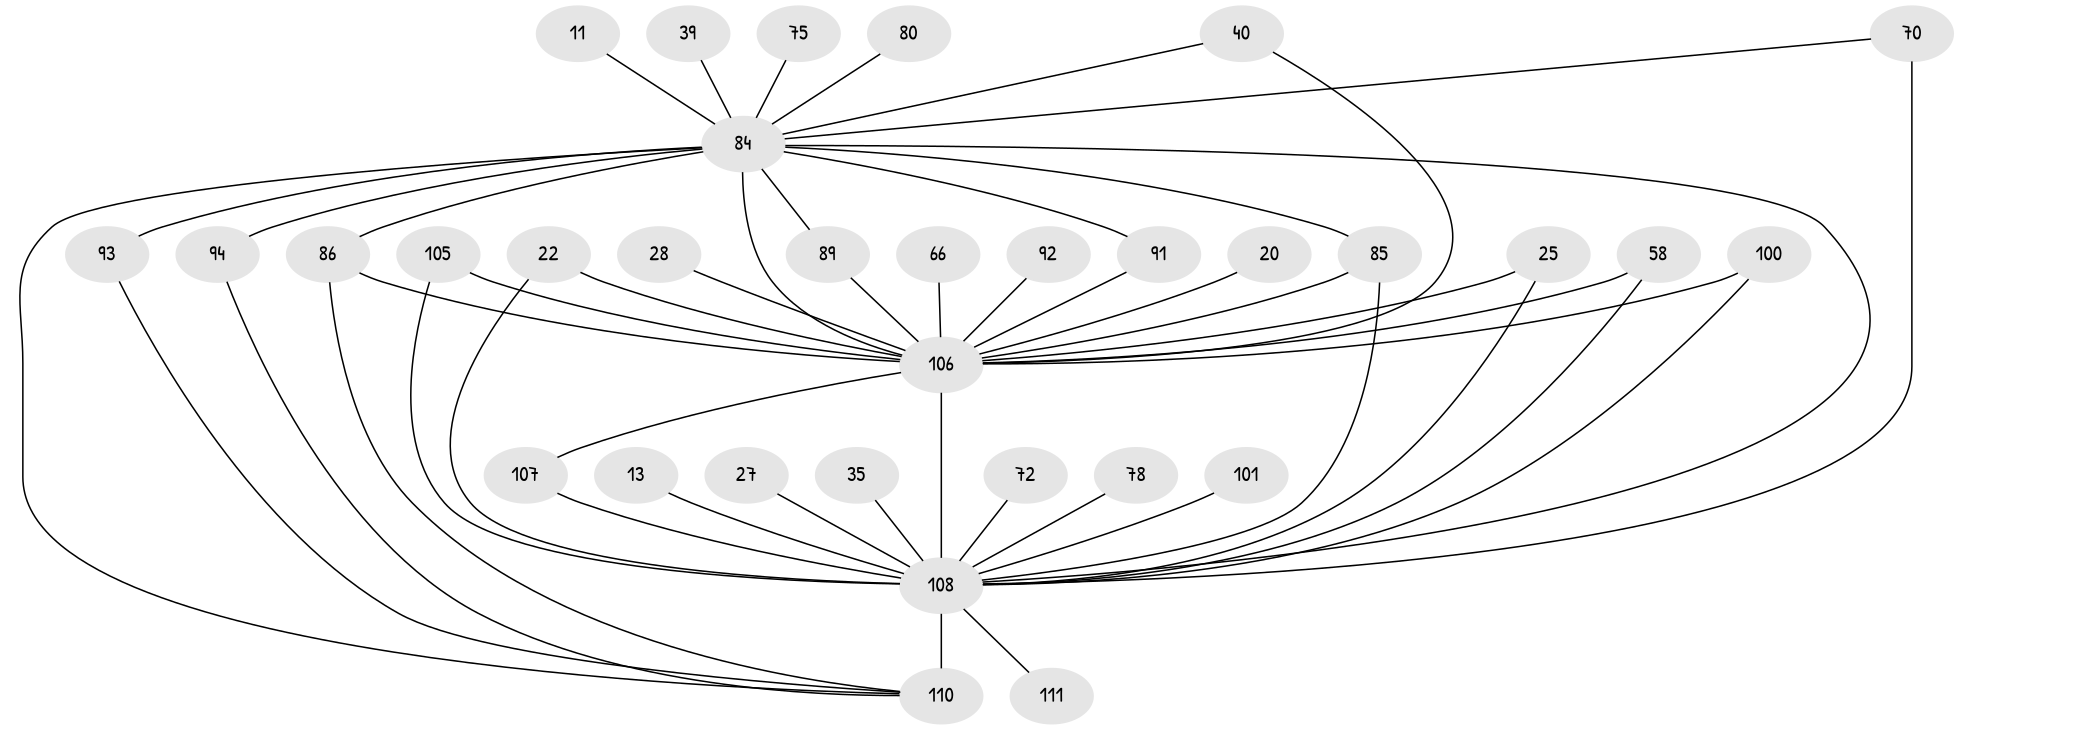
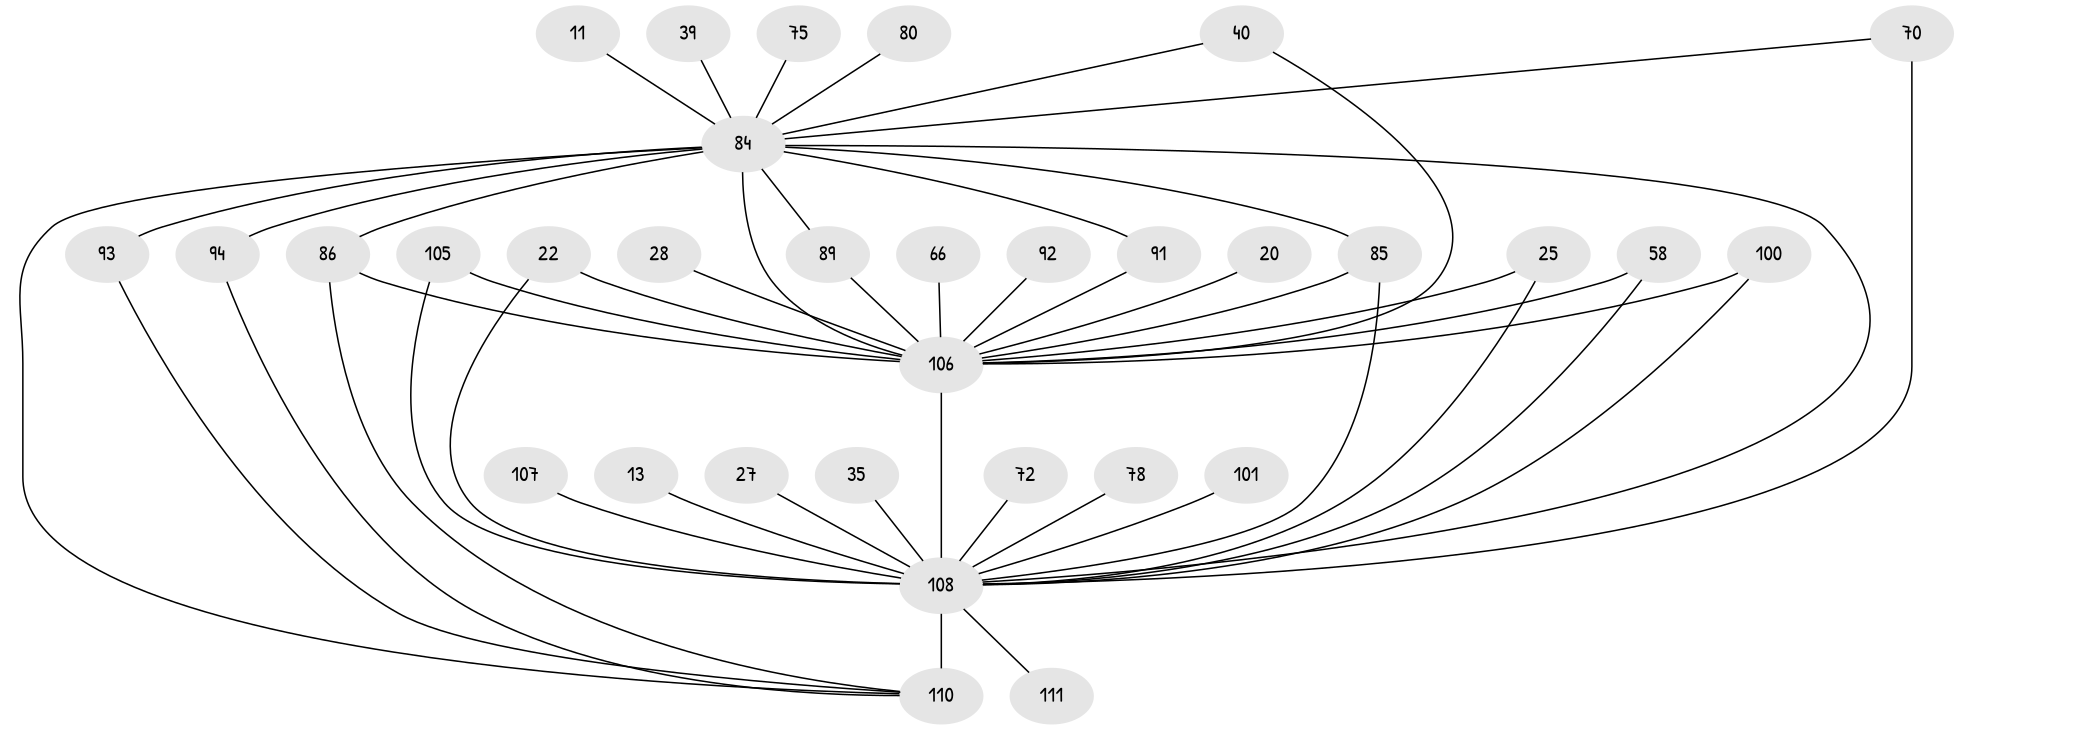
edge "106" -- "107": removed
